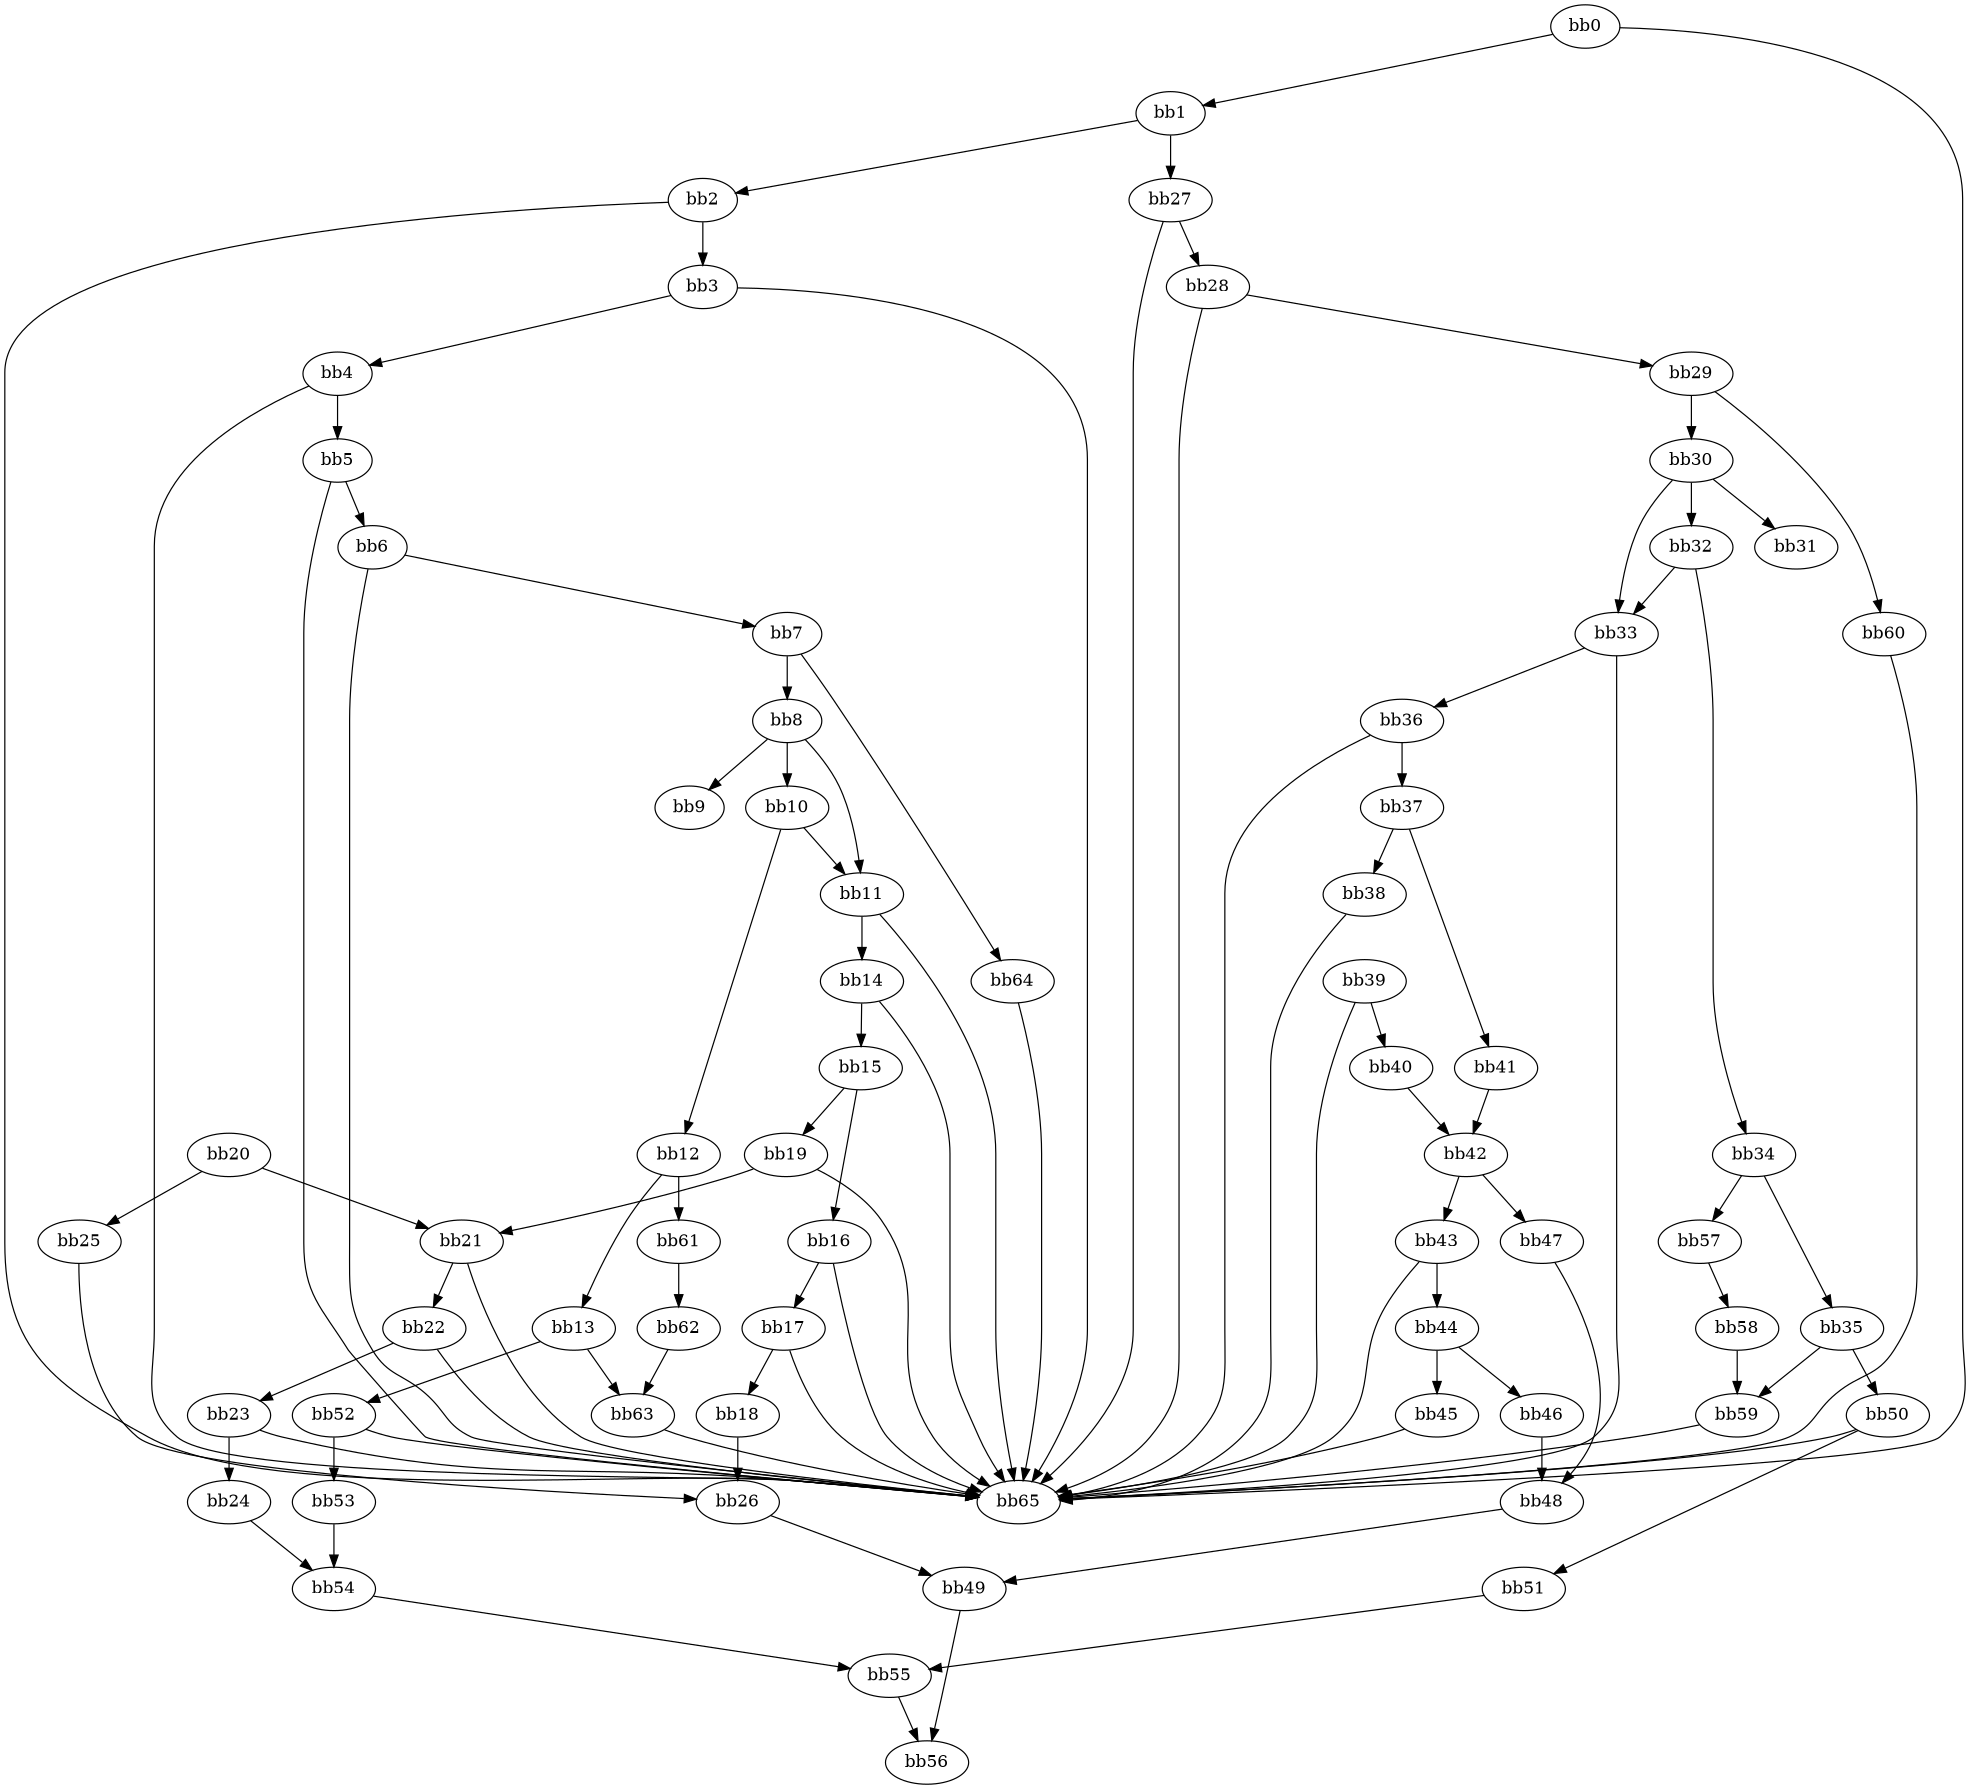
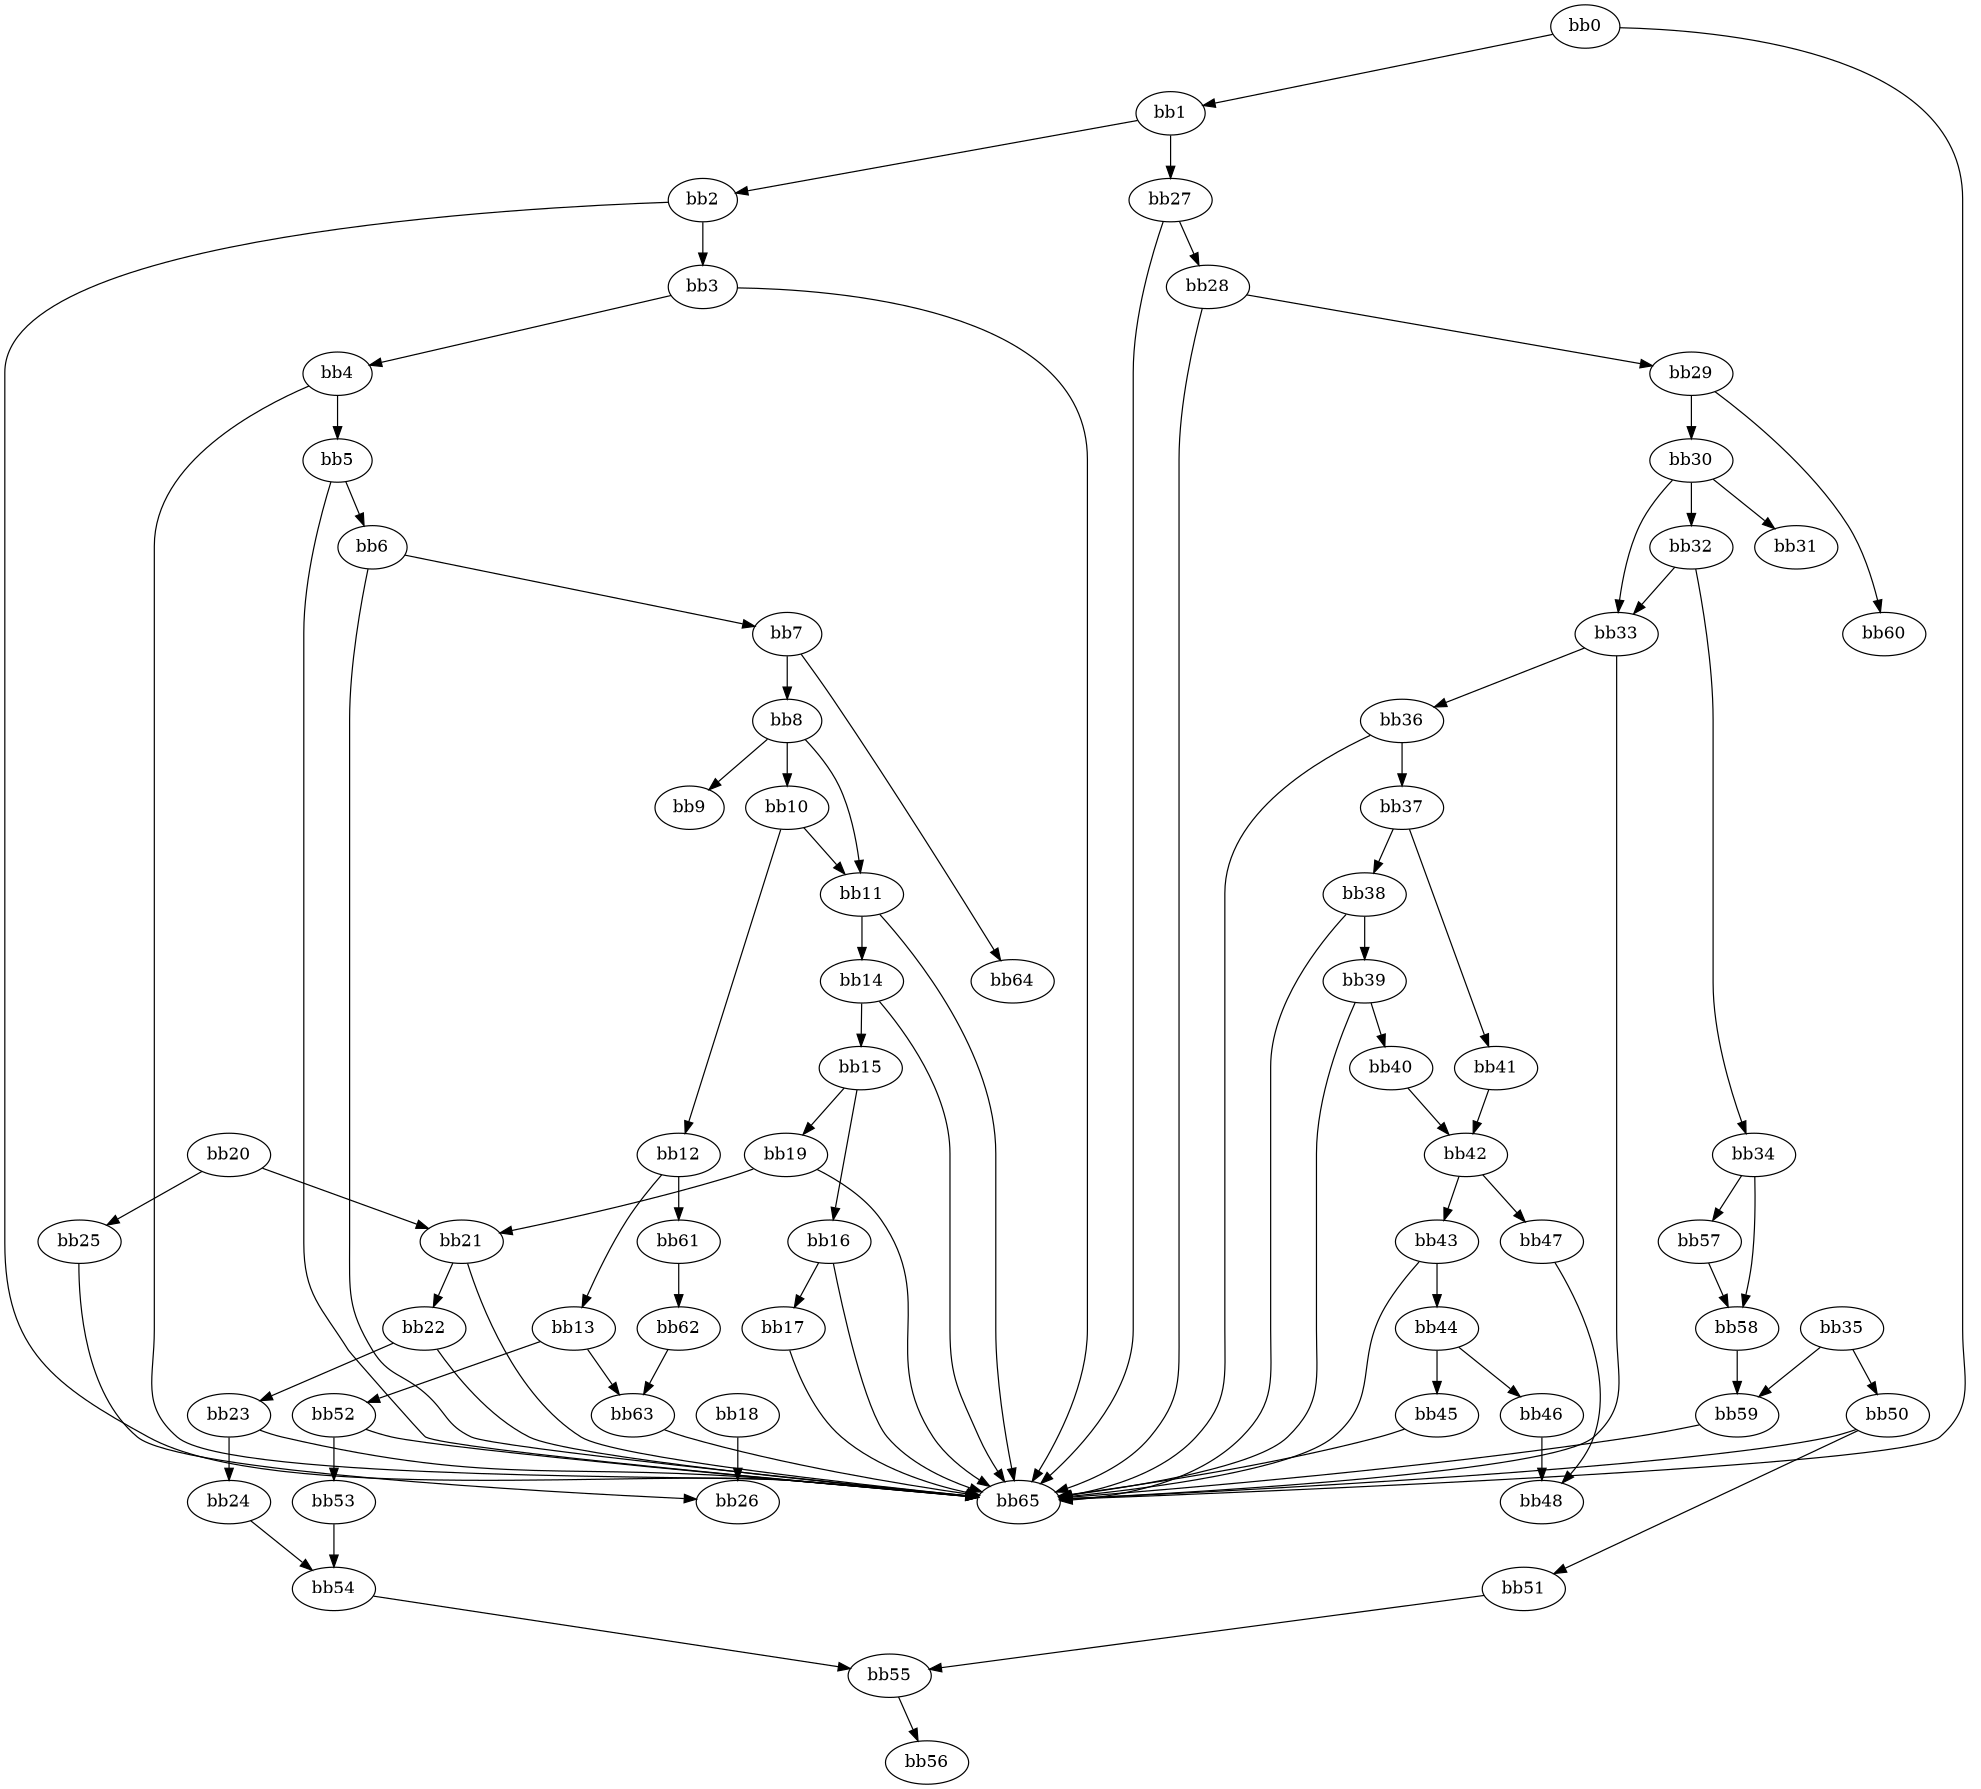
edge "bb38" -> "bb39": added
edge "bb64" -> "bb65": removed
edge "bb34" -> "bb35": now "bb34" -> "bb58"
edge "bb17" -> "bb18": removed
edge "bb60" -> "bb65": removed
node "bb49": removed
